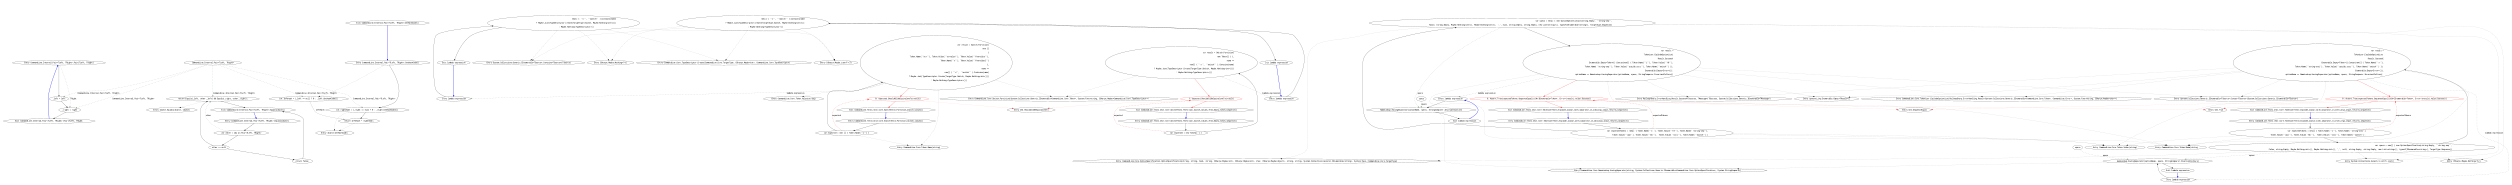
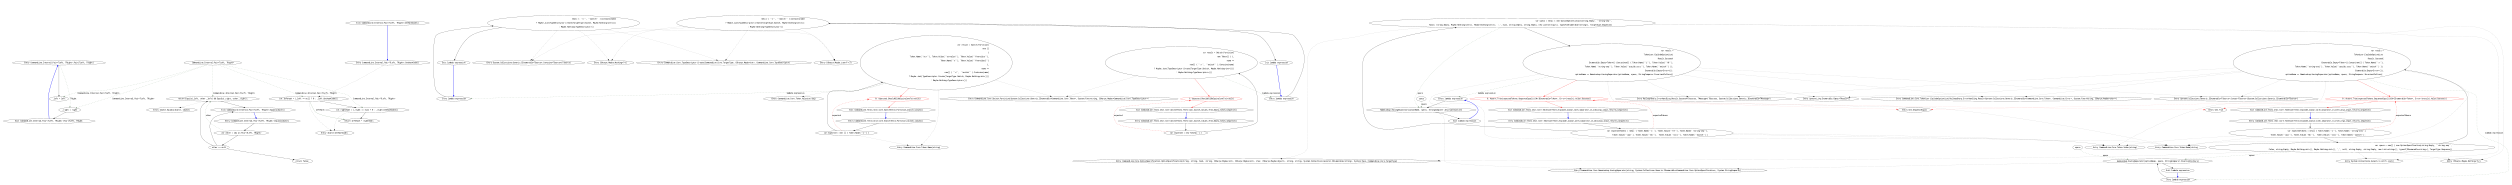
edge "Entry CommandLine.Internal.Pair<TLeft, TRight>.GetHashCode()" -> "int rightHash = (_right == null ? 0 : _right.GetHashCode())": now "int leftHash = (_left == null ? 0 : _left.GetHashCode())" -> "int rightHash = (_right == null ? 0 : _right.GetHashCode())"
edge "_left = left" -> "_right = right": removed
node "Entry Unk.ShouldAllBeEquivalentTo": removed
edge "return leftHash ^ rightHash;" -> "Entry object.GetHashCode()": now "int leftHash = (_left == null ? 0 : _left.GetHashCode())" -> "Entry object.GetHashCode()"
edge "return false;" -> "Exit CommandLine.Internal.Pair<TLeft, TRight>.Equals(object)": now "other == null" -> "Exit CommandLine.Internal.Pair<TLeft, TRight>.Equals(object)"
